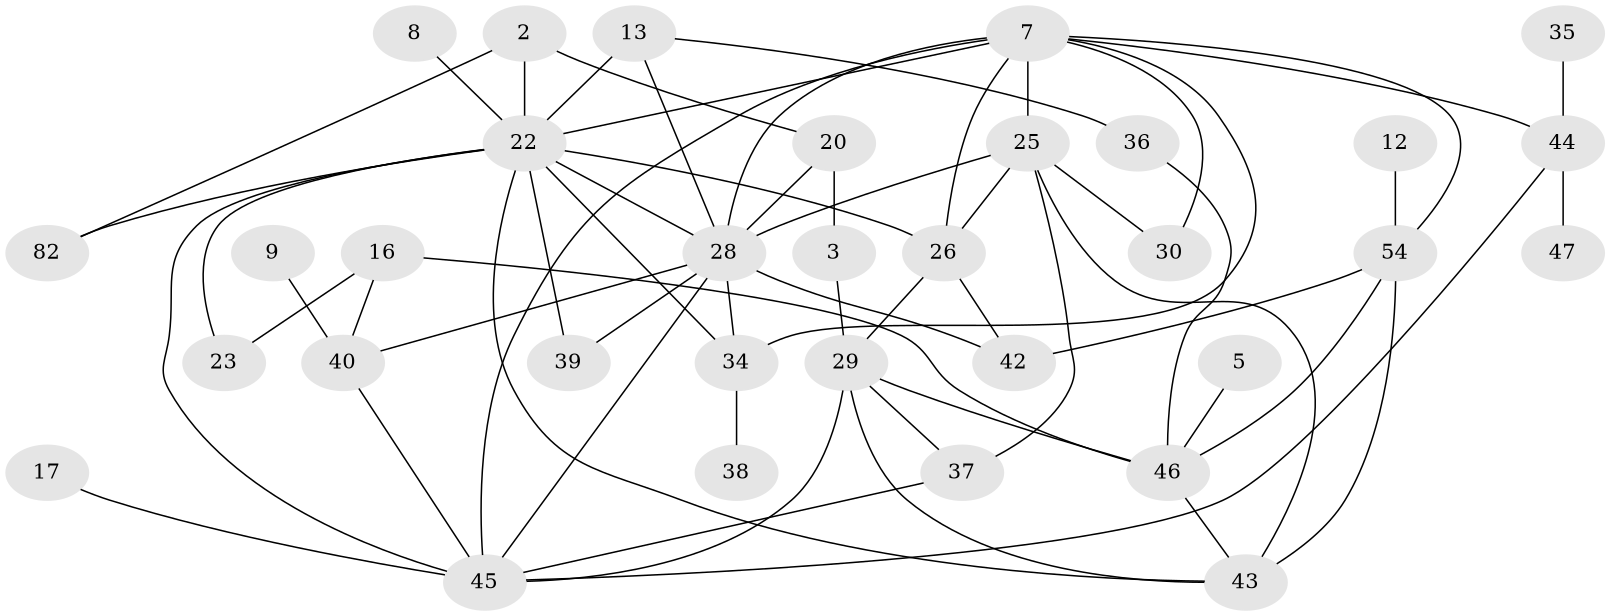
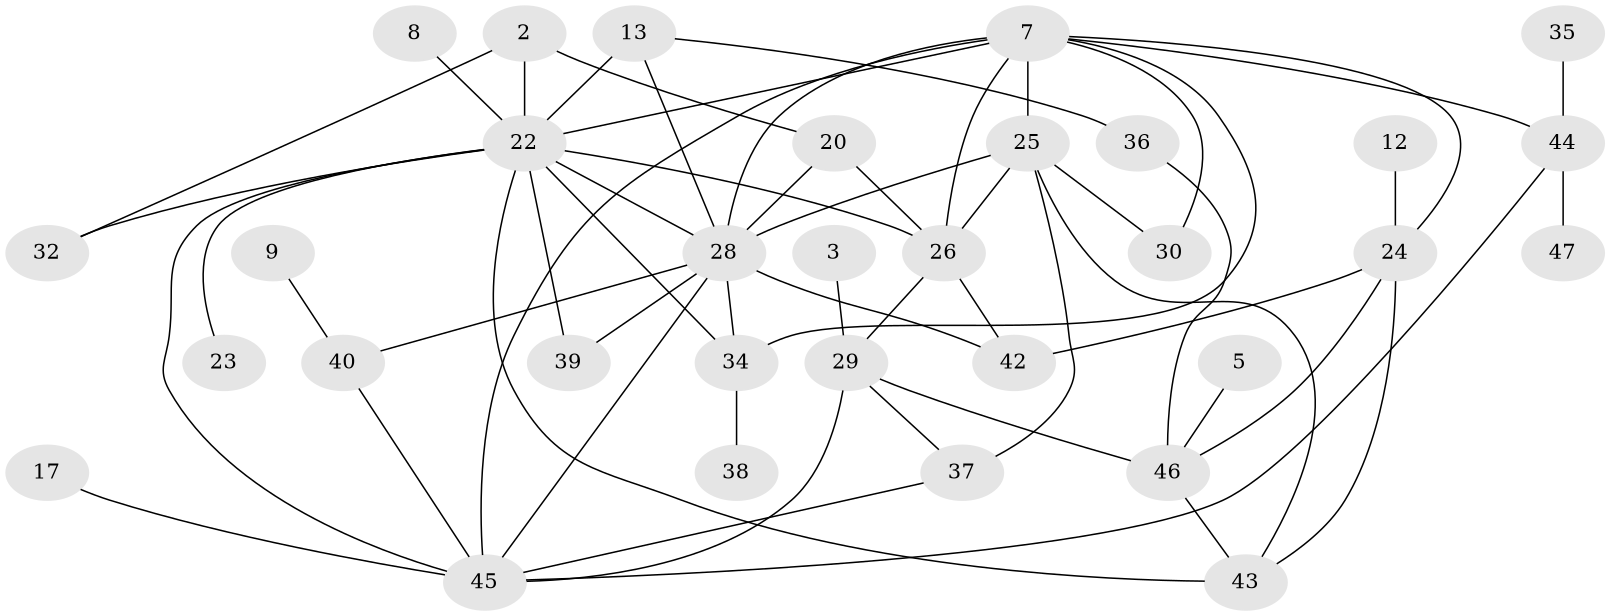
edge "20" -- "3": now "20" -- "26"
node "82": label "82" -> "32"
node "16": removed
node "54": label "54" -> "24"
edge "29" -- "43": removed
